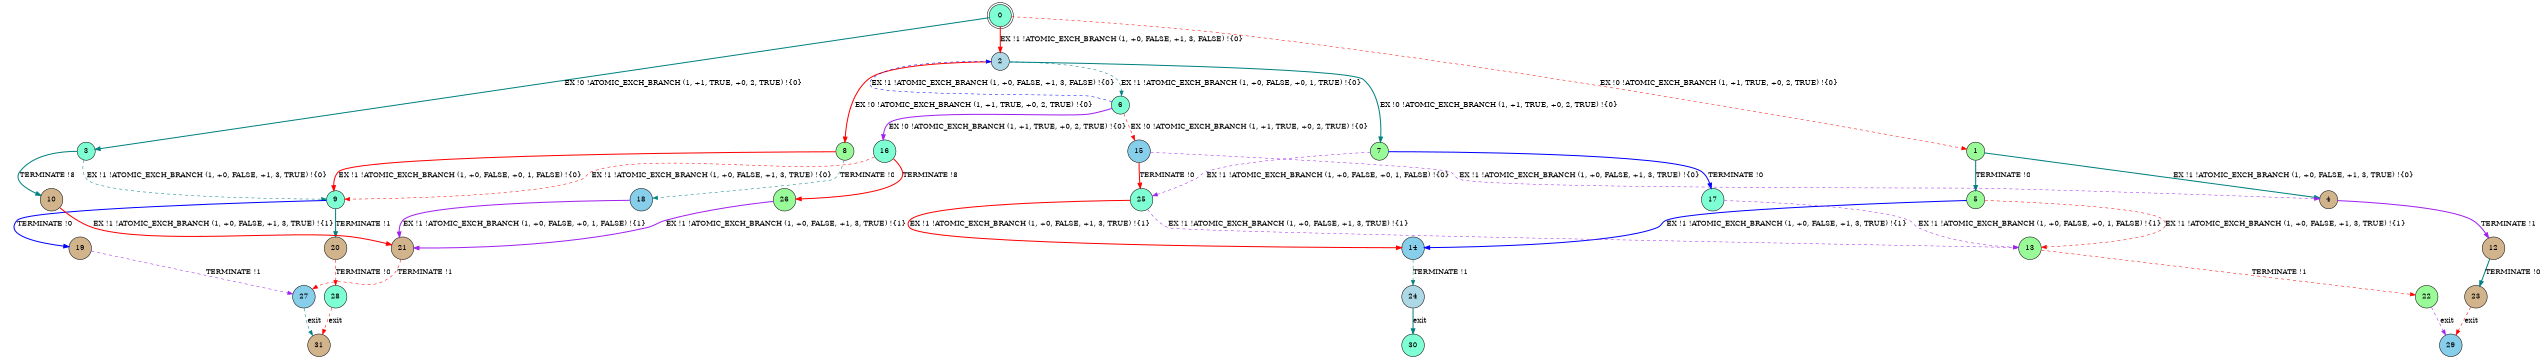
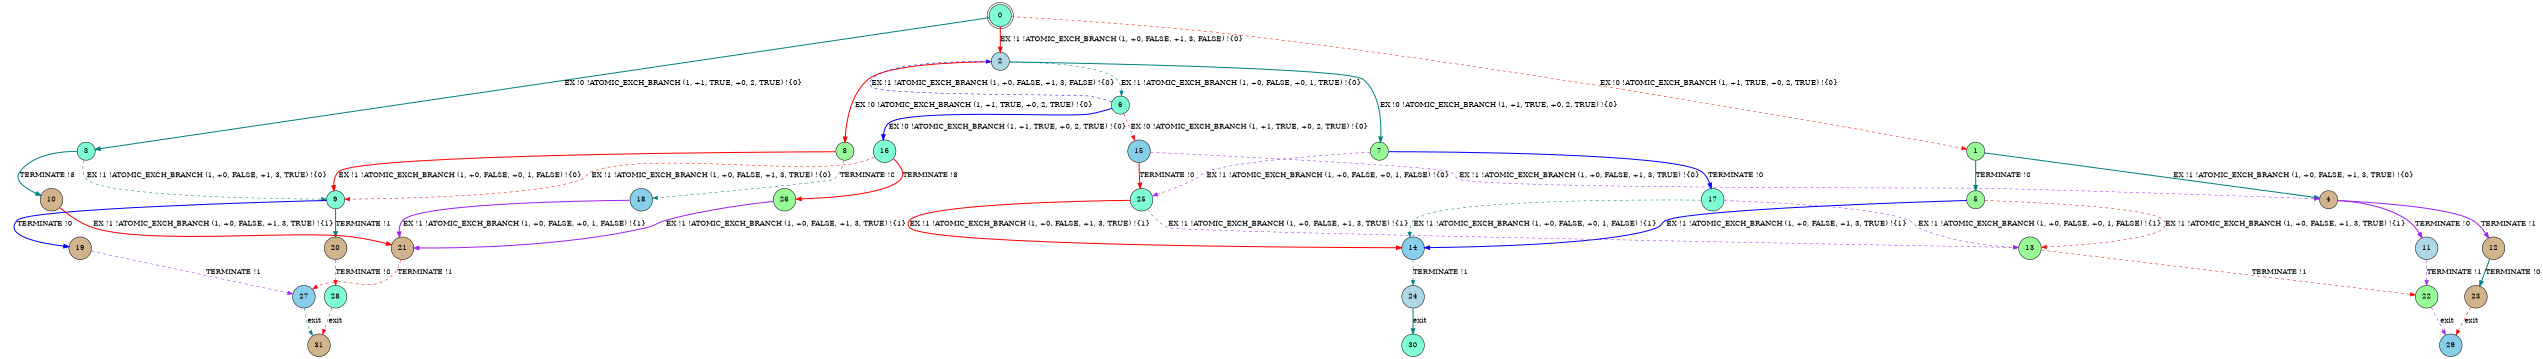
edge "6" -> "16": color purple -> blue
edge "17" -> "14": added, label "EX !1 !ATOMIC_EXCH_BRANCH (1, +0, FALSE, +0, 1, FALSE) !{1}"
node "11": added
